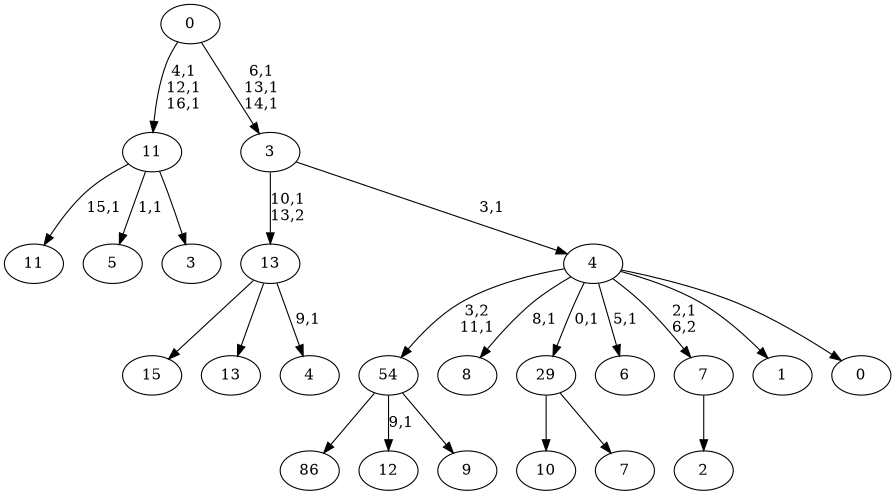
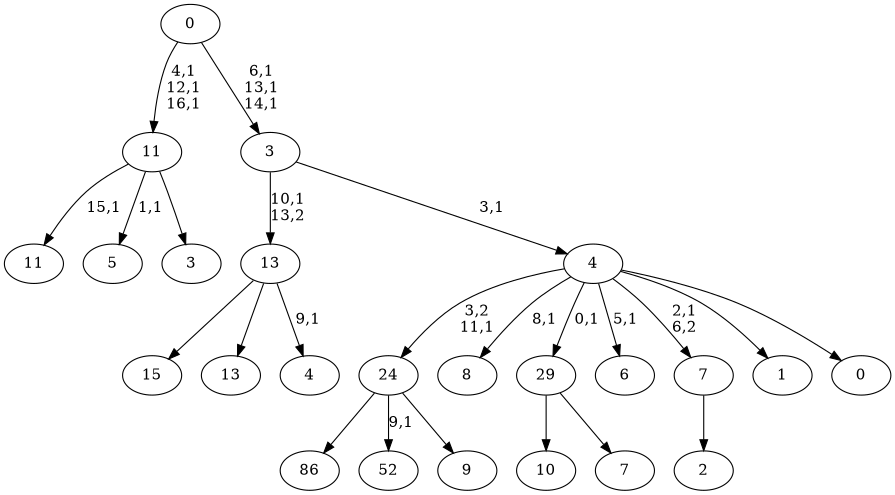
node "54": label "54" -> "24"
node "12": label "12" -> "52"
